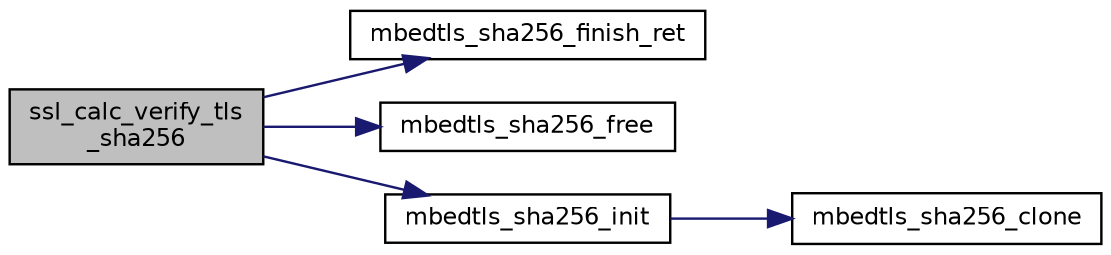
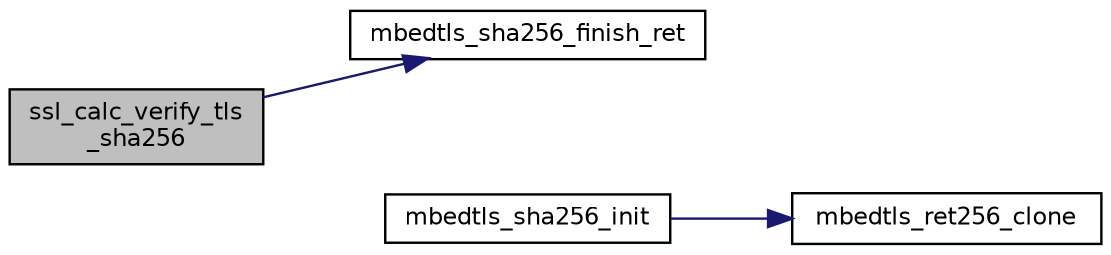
node "mbedtls_sha256_free": removed
edge "ssl_calc_verify_tls _sha256" -> "mbedtls_sha256_init": removed
node "mbedtls_sha256_clone": label "mbedtls_sha256_clone" -> "mbedtls_ret256_clone"
